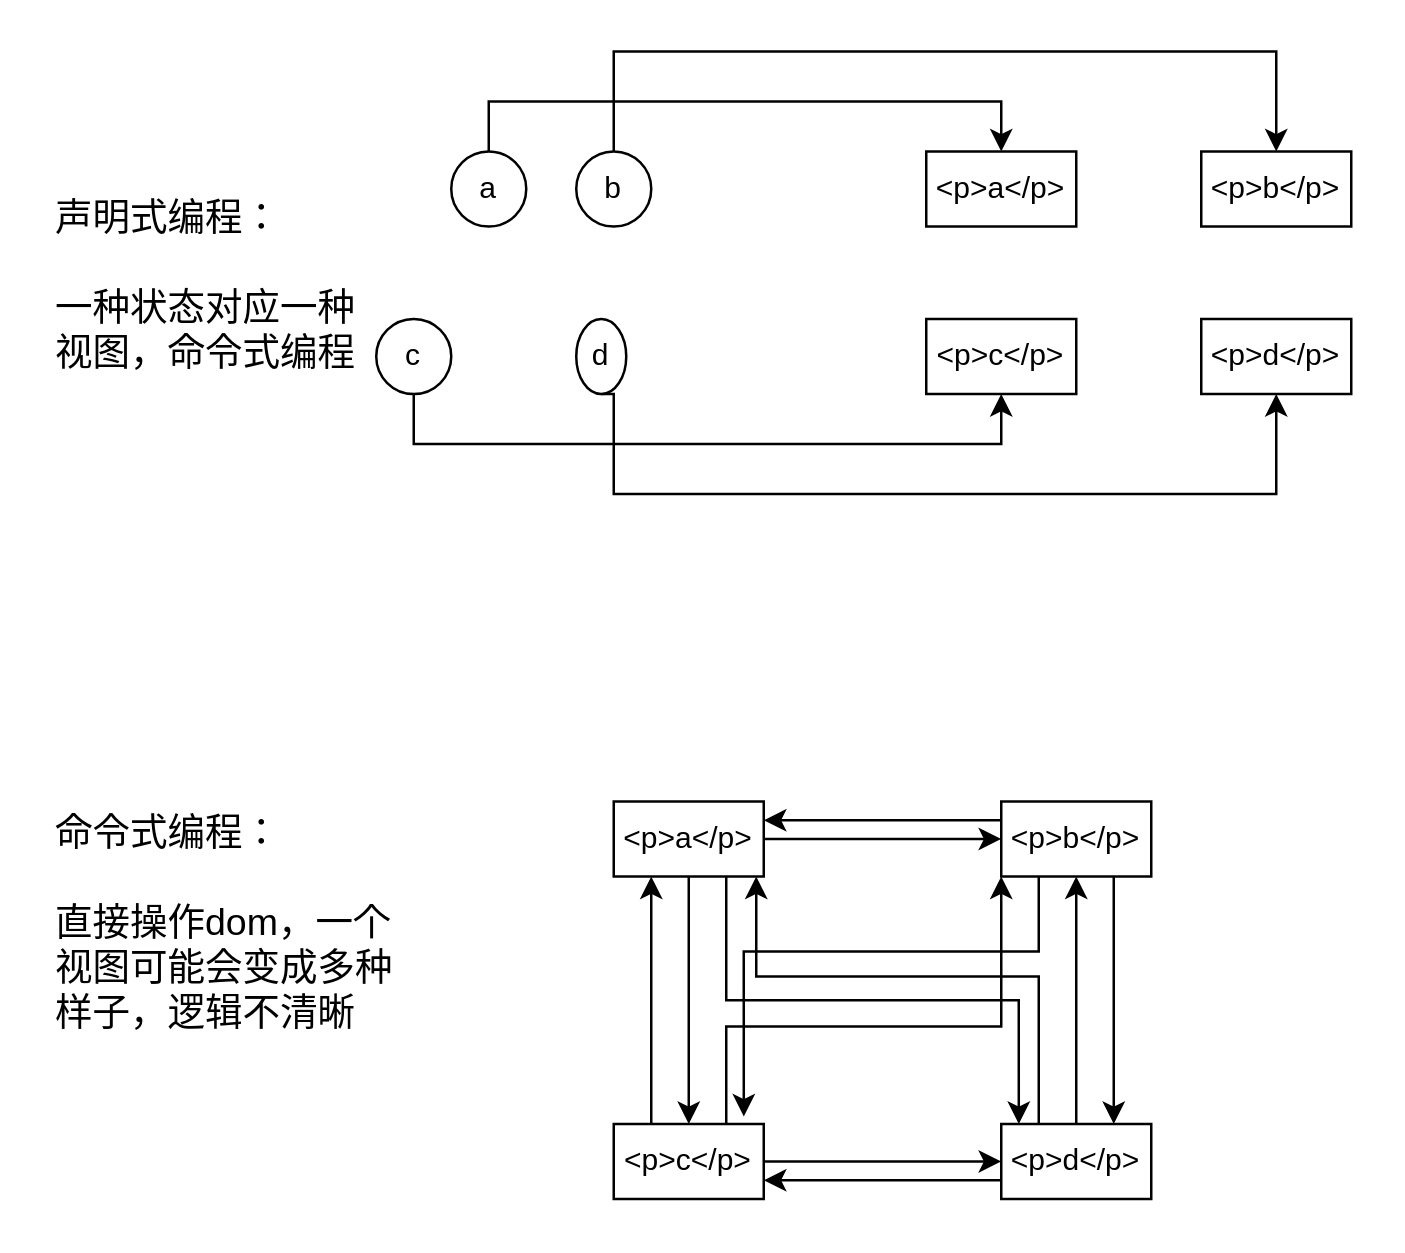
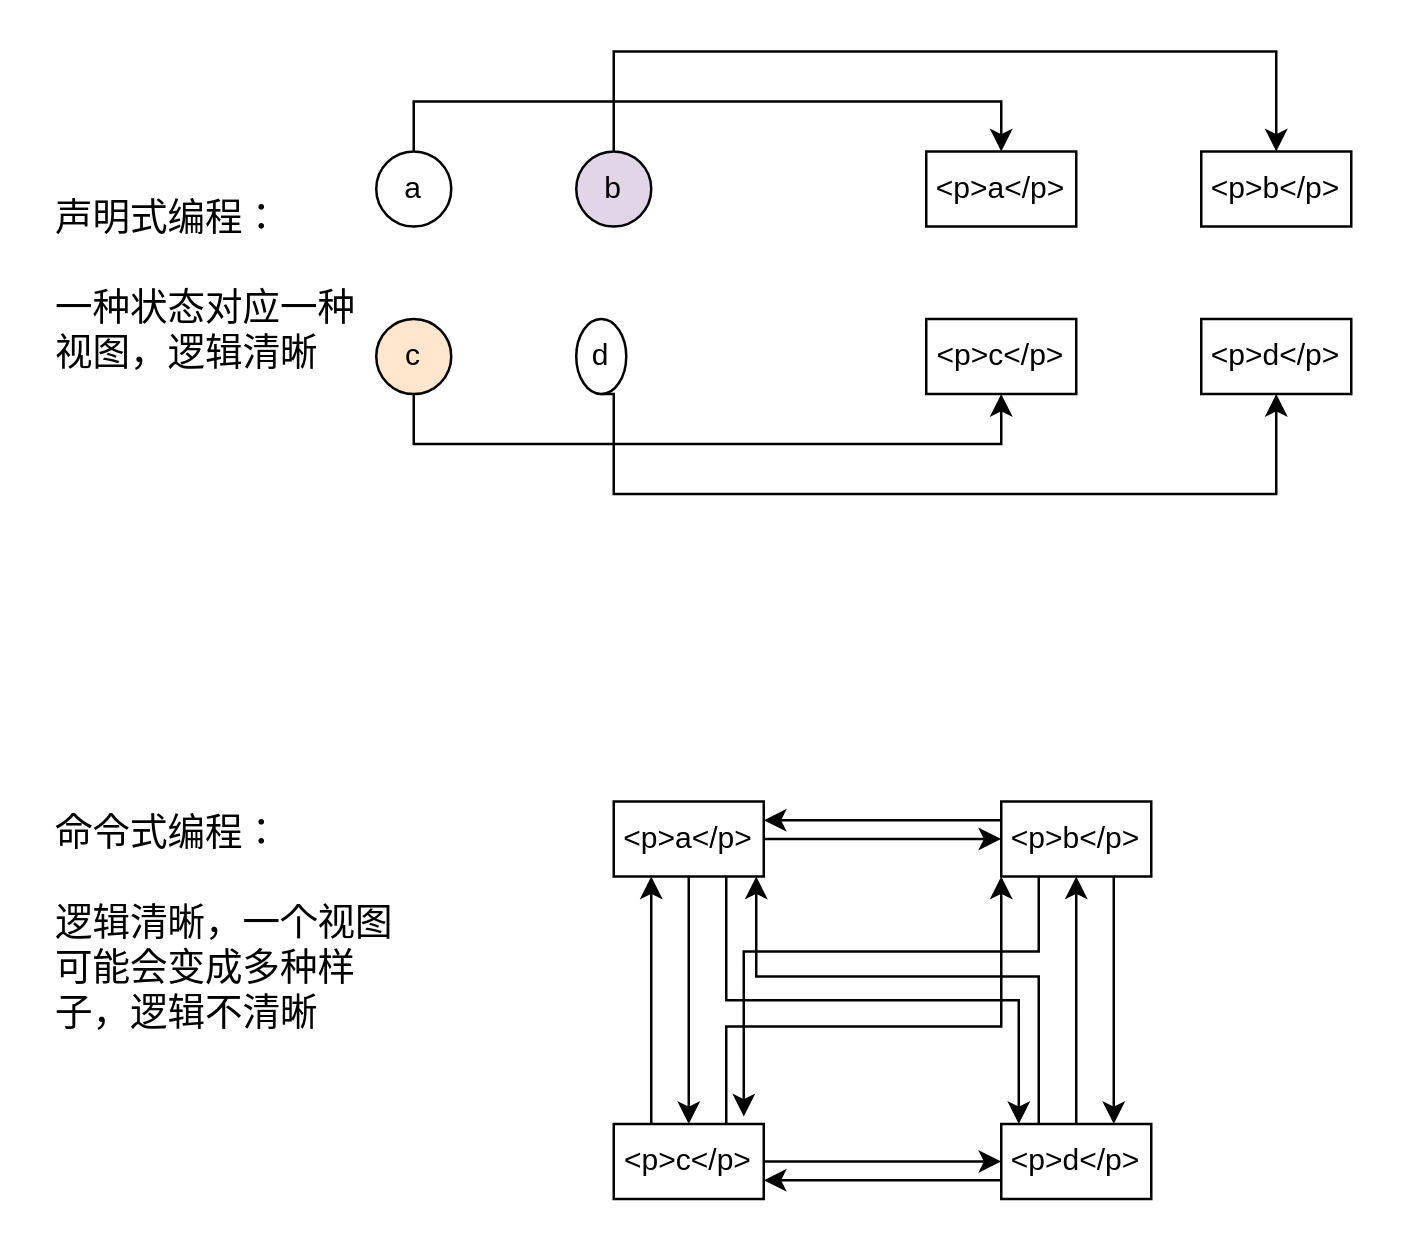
node "a": moved (489, 189) -> (414, 189)
node "b": fillcolor #ffffff -> #e1d5e7
node "声明式编程：一种状态对应一种视图，命令式编程": label "声明式编程：一种状态对应一种视图，命令式编程" -> "声明式编程：一种状态对应一种视图，逻辑清晰"
node "c": fillcolor #ffffff -> #ffe6cc
node "命令式编程：直接操作dom，一个视图可能会变成多种样子，逻辑不清晰": label "命令式编程：直接操作dom，一个视图可能会变成多种样子，逻辑不清晰" -> "命令式编程：逻辑清晰，一个视图可能会变成多种样子，逻辑不清晰"
